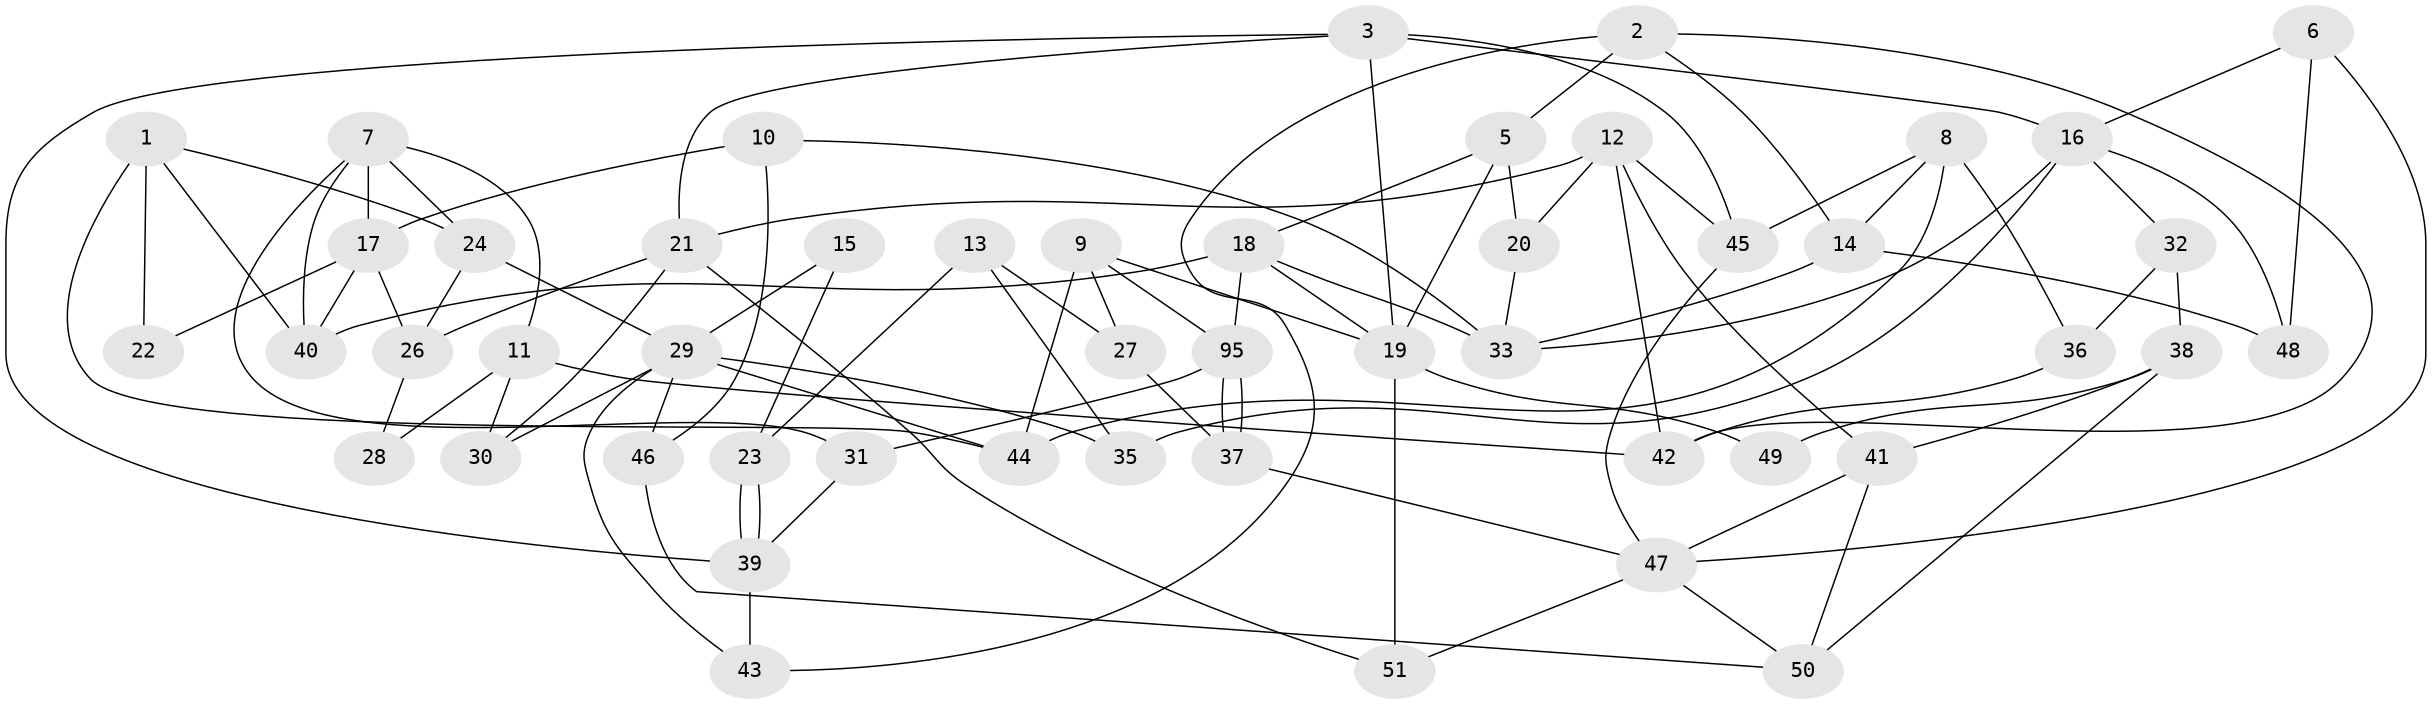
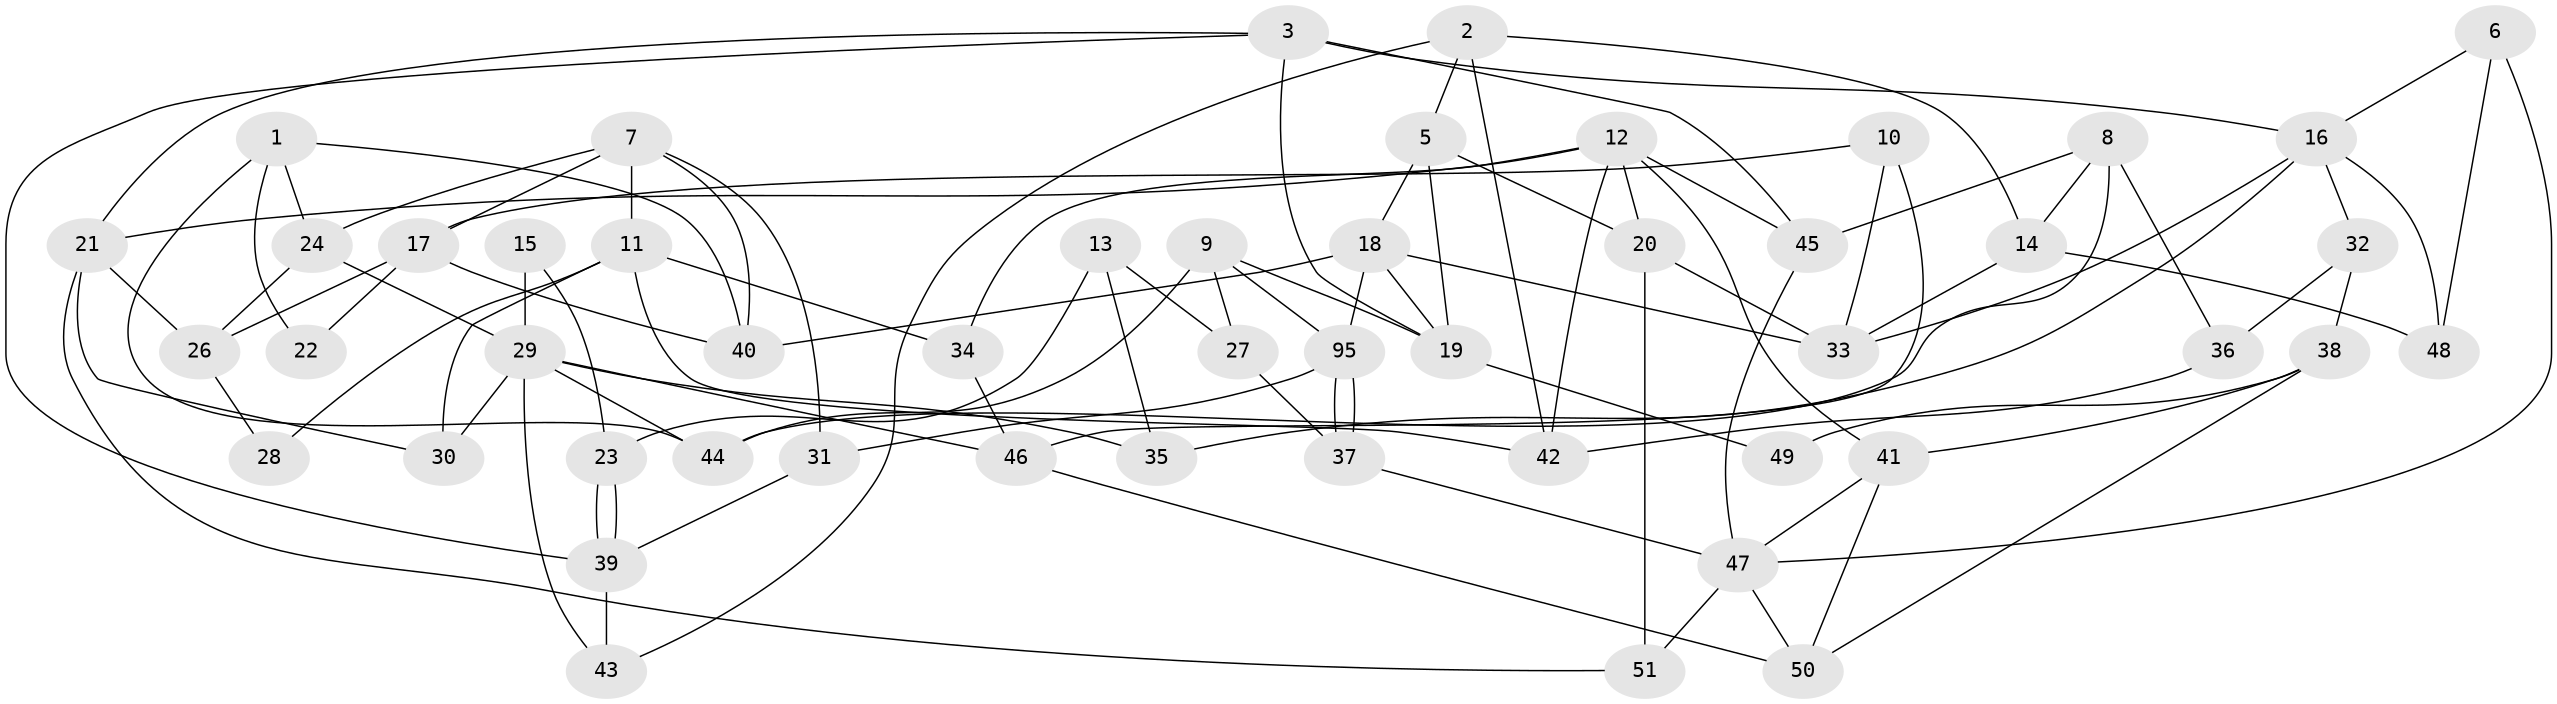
node "34": added
edge "19" -- "51": now "20" -- "51"
